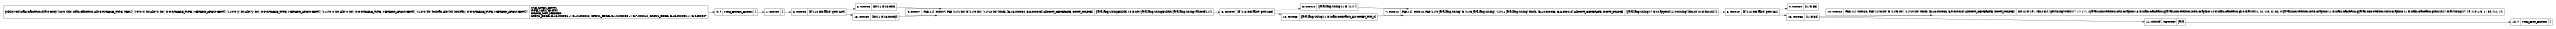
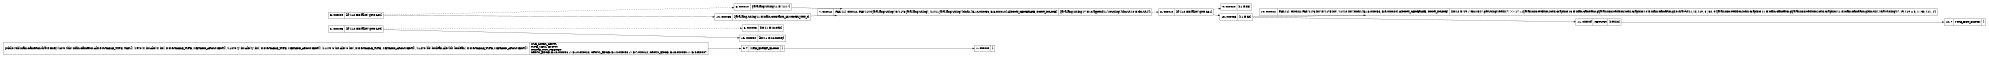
edge "1: 0x0000" -> "2: 0x0003": removed
node "4: 0x0007": removed
node "11: 0x004f": text "java" -> "lreturnl"
